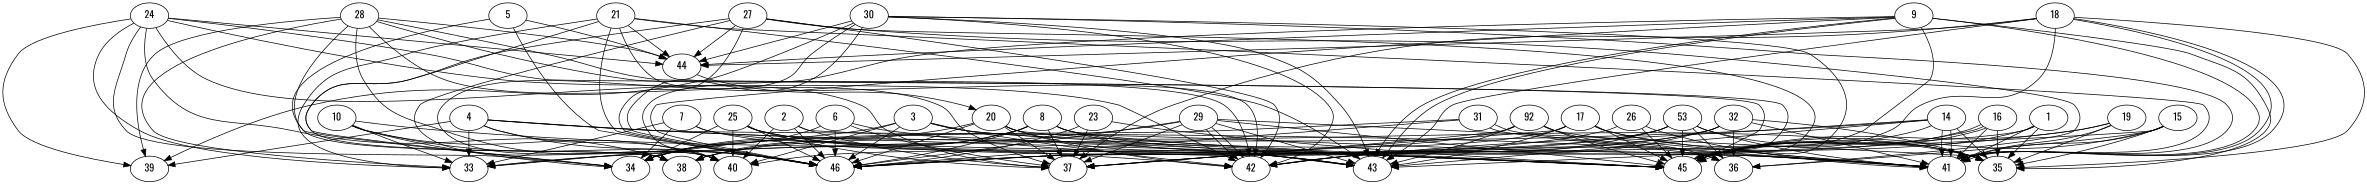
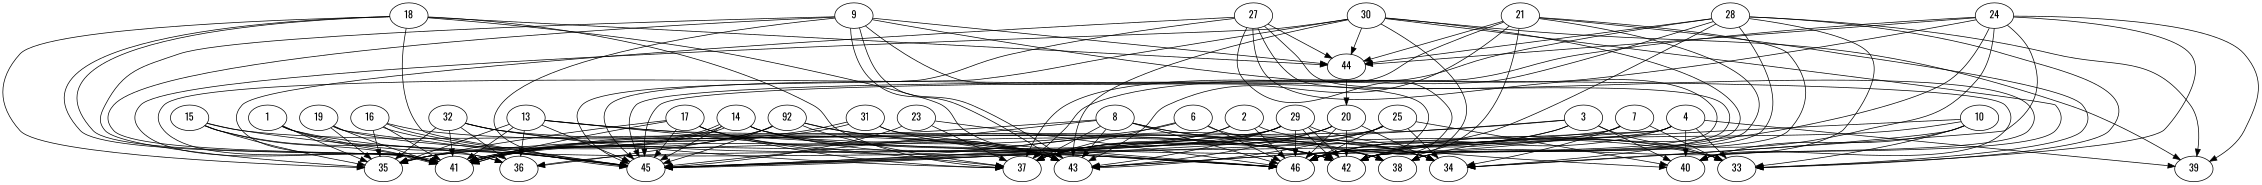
node "5": removed
node "26": removed
node "53": label "53" -> "13"
